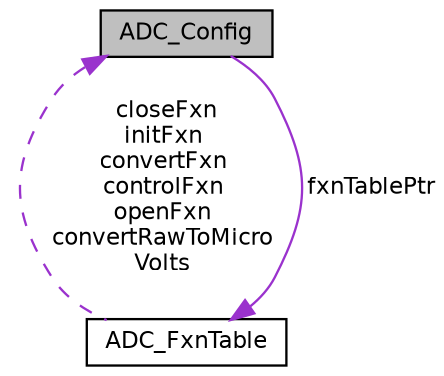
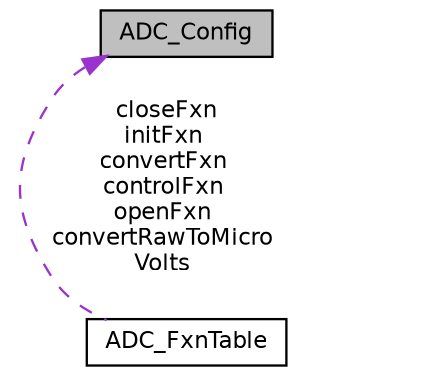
edge "ADC_Config" -> "ADC_FxnTable": removed, label "fxnTablePtr"
